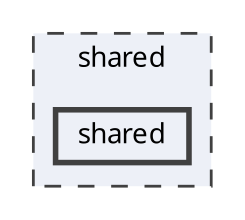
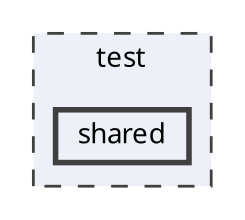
cluster "shared": label "shared" -> "test"
